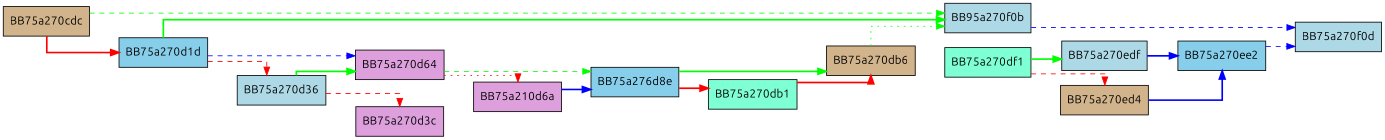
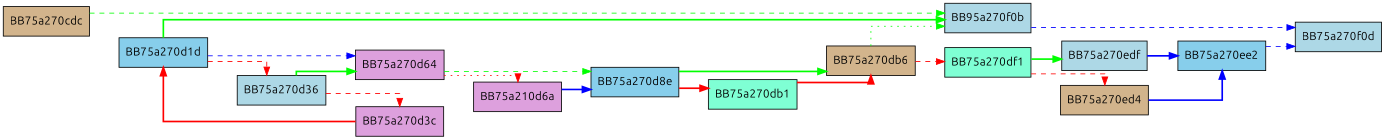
edge "BB75a270cdc" -> "BB75a270d1d": now "BB75a270d3c" -> "BB75a270d1d"
edge "BB75a270db6" -> "BB75a270df1": added
node "BB75a276d8e": label "BB75a276d8e" -> "BB75a270d8e"
